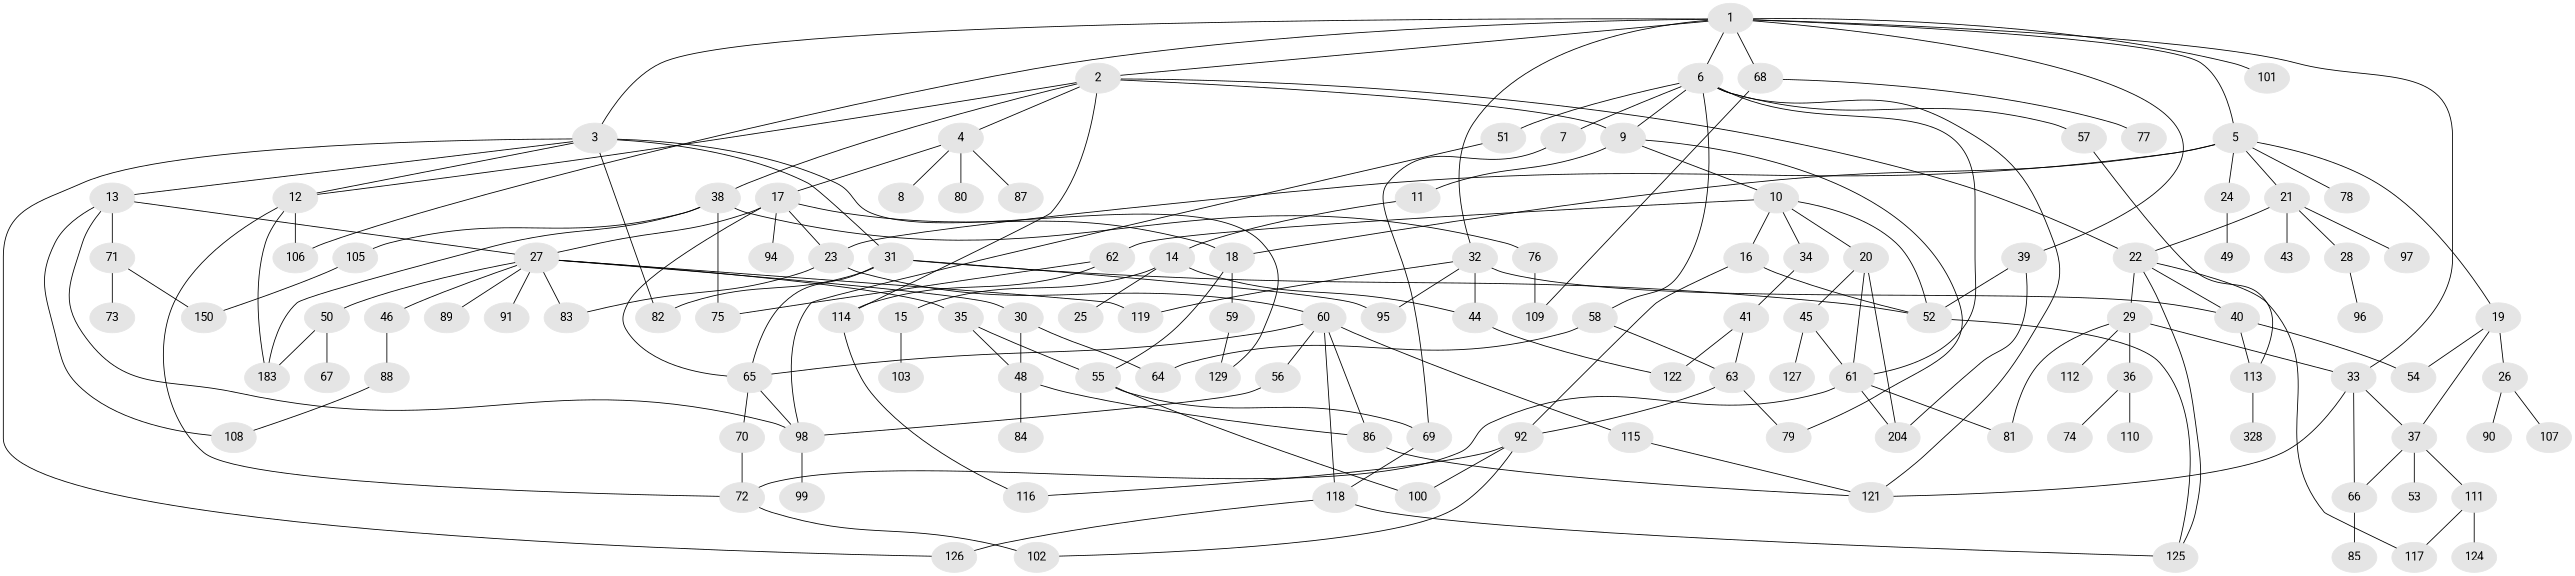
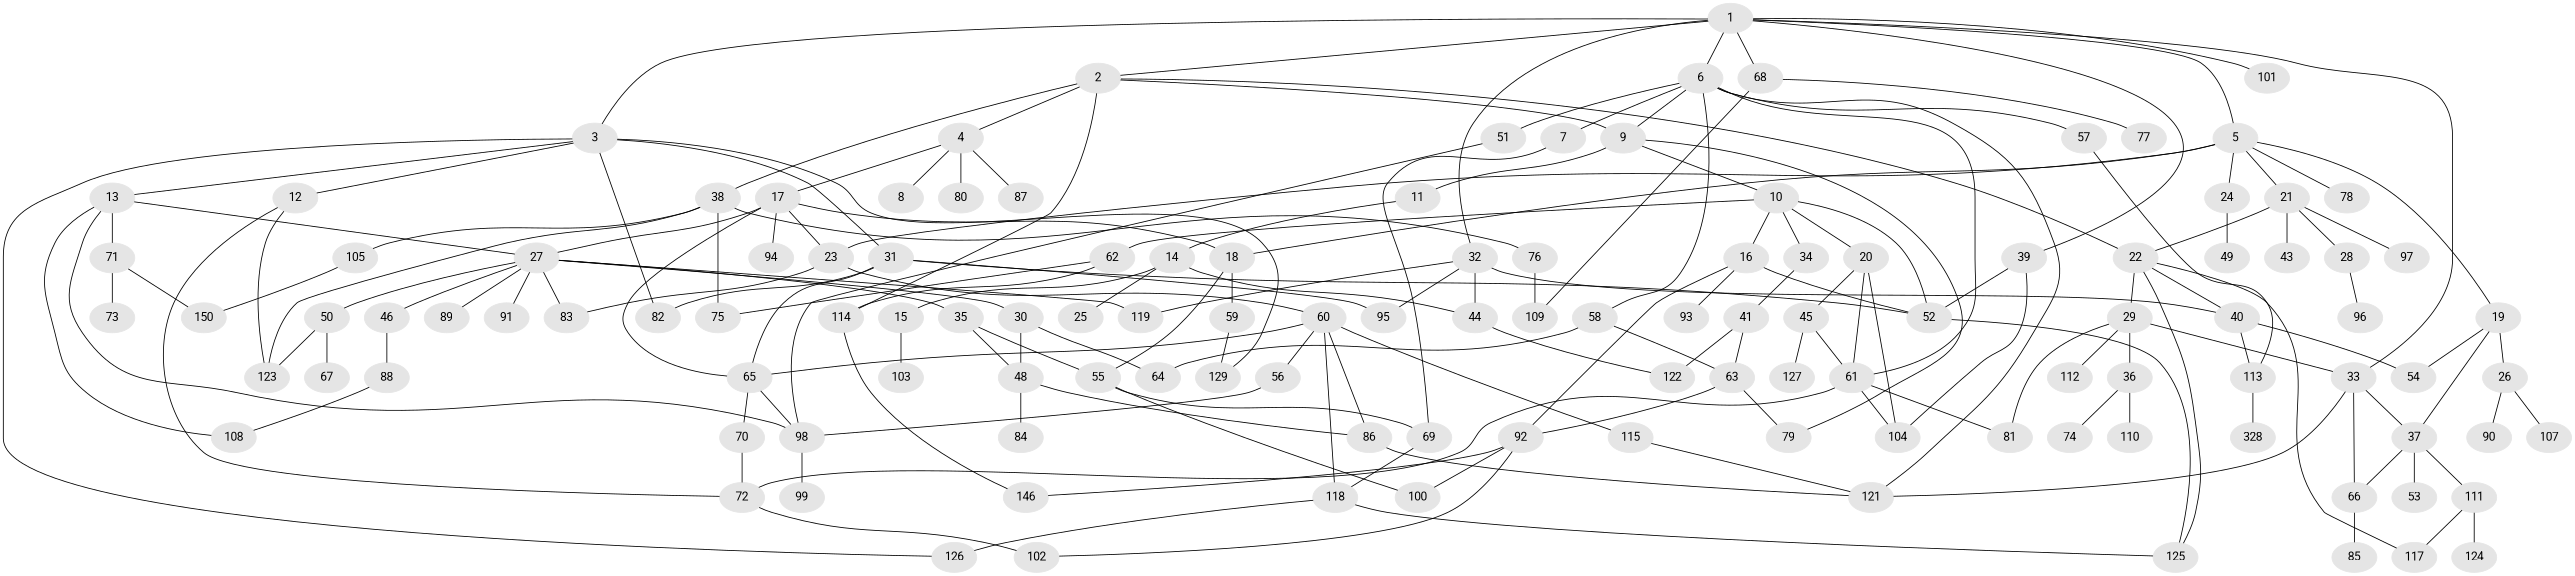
edge "2" -- "12": removed
node "106": removed
node "93": added
node "183": label "183" -> "123"
node "204": label "204" -> "104"
node "116": label "116" -> "146"
